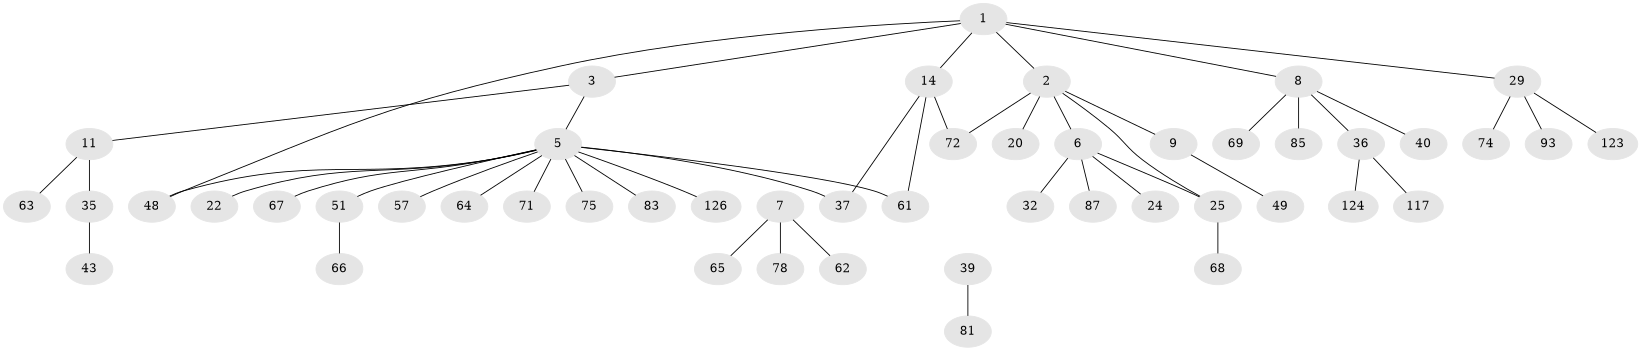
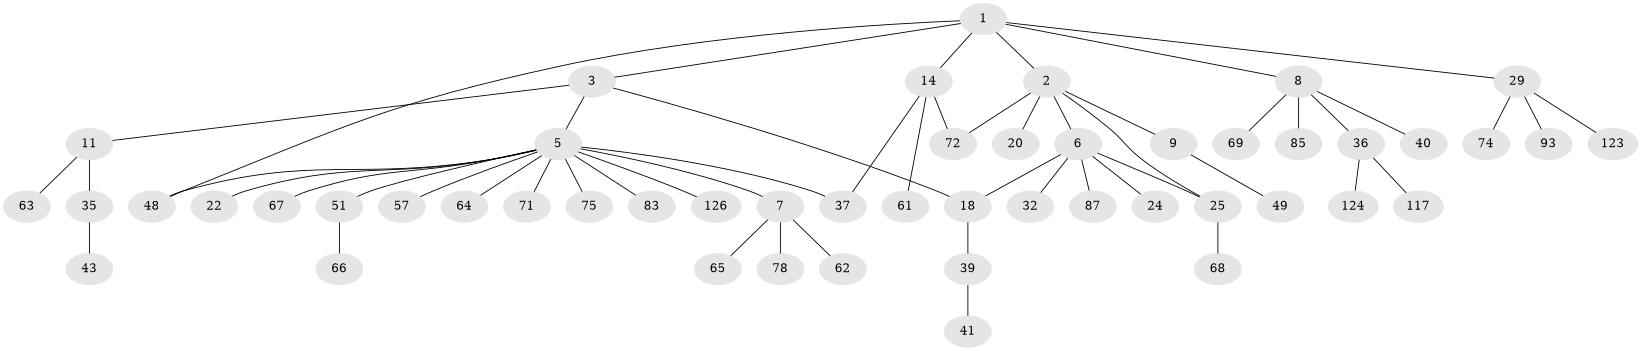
edge "5" -- "61": now "5" -- "7"
node "18": added
node "81": label "81" -> "41"
